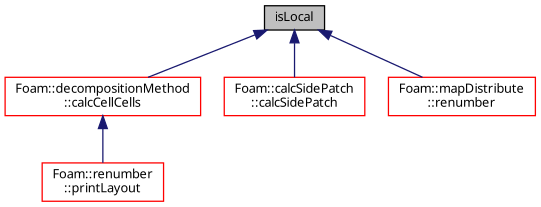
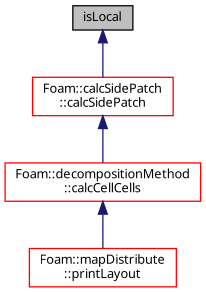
edge "Foam::decompositionMethod ::calcCellCells" -> "isLocal": now "Foam::decompositionMethod ::calcCellCells" -> "Foam::calcSidePatch ::calcSidePatch"
node "Foam::mapDistribute ::renumber": removed
node "Foam::renumber ::printLayout": label "Foam::renumber ::printLayout" -> "Foam::mapDistribute ::printLayout"
